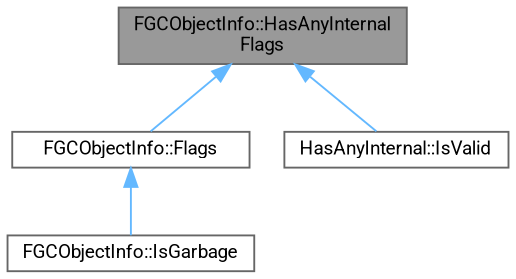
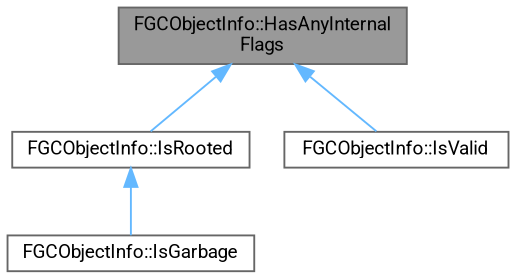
node "FGCObjectInfo::Flags": label "FGCObjectInfo::Flags" -> "FGCObjectInfo::IsRooted"
node "HasAnyInternal::IsValid": label "HasAnyInternal::IsValid" -> "FGCObjectInfo::IsValid"
